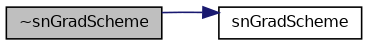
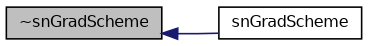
edge "~snGradScheme" -> "snGradScheme": reversed
